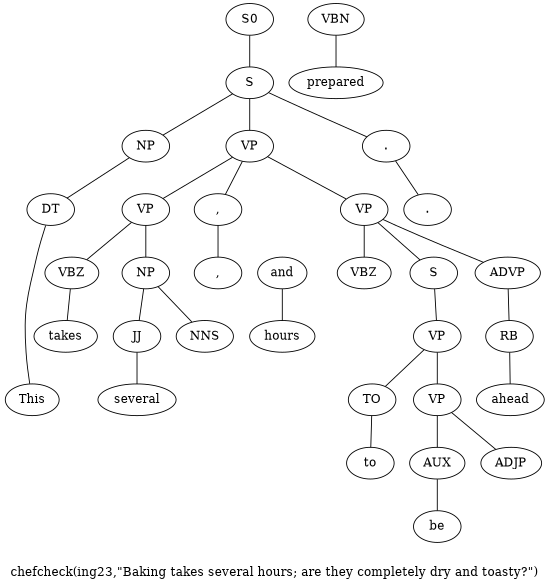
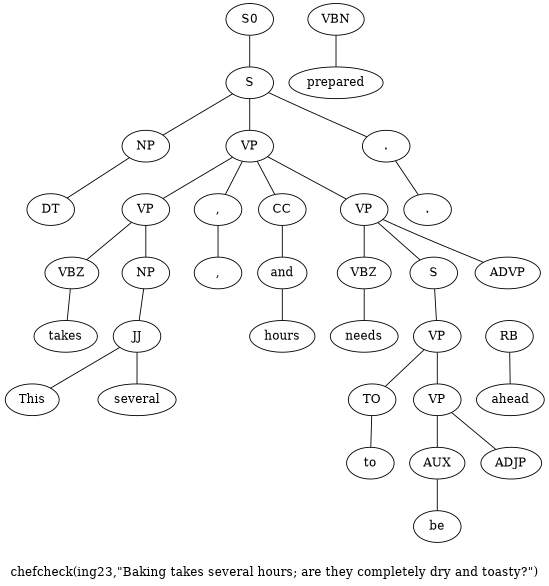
node "CC": added
edge "DT" -- "This": now "JJ" -- "This"
edge "ADVP" -- "RB": removed
node "NNS": removed
node "needs": added
